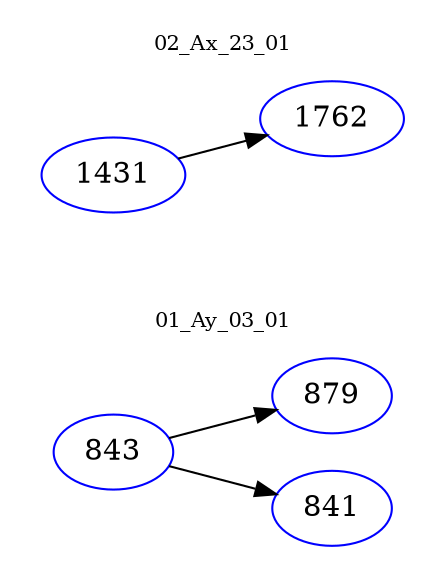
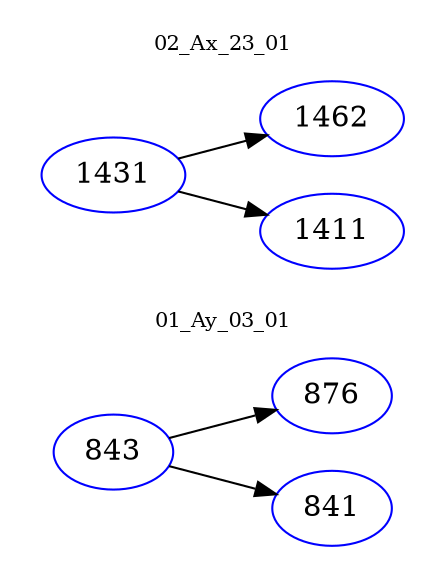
node "1762": label "1762" -> "1462"
node "1411": added
node "879": label "879" -> "876"
